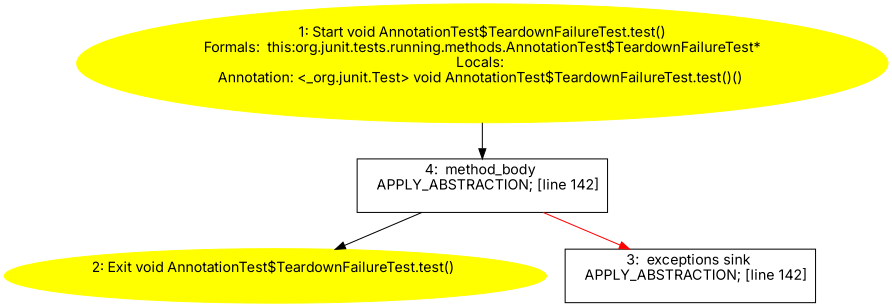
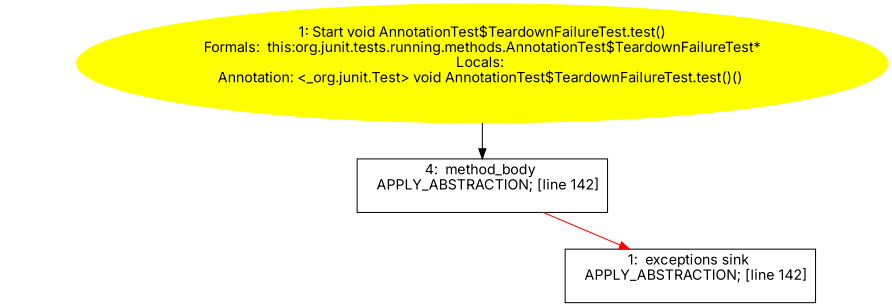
node "2: Exit void AnnotationTest$TeardownFailureTest.test()": removed
node "3:  exceptions sink APPLY_ABSTRACTION; [line 142]": label "3:  exceptions sink APPLY_ABSTRACTION; [line 142]" -> "1:  exceptions sink APPLY_ABSTRACTION; [line 142]"
